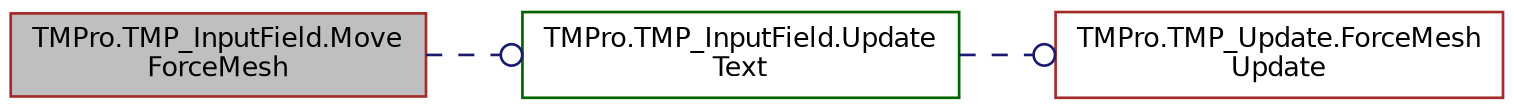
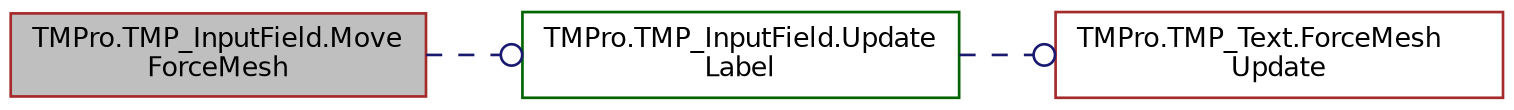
node "TMPro.TMP_InputField.Update Text": label "TMPro.TMP_InputField.Update Text" -> "TMPro.TMP_InputField.Update Label"
node "TMPro.TMP_Update.ForceMesh Update": label "TMPro.TMP_Update.ForceMesh Update" -> "TMPro.TMP_Text.ForceMesh Update"
